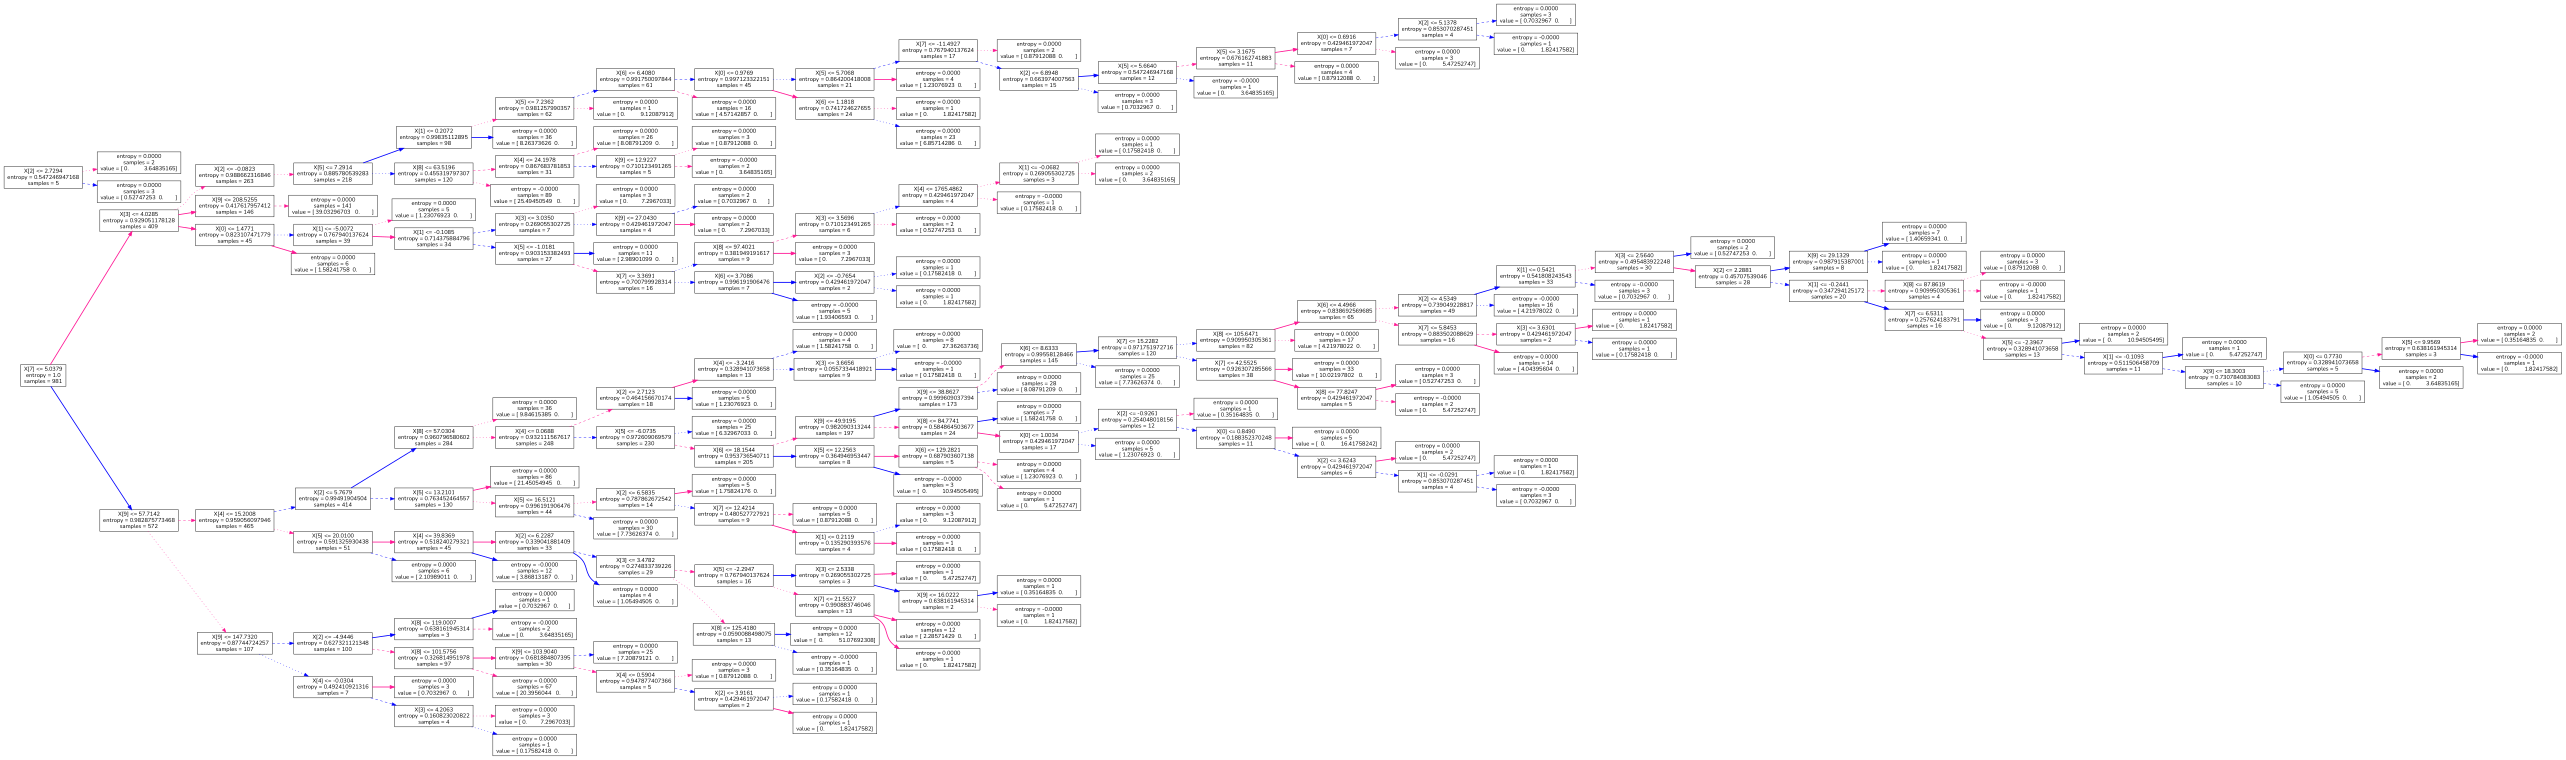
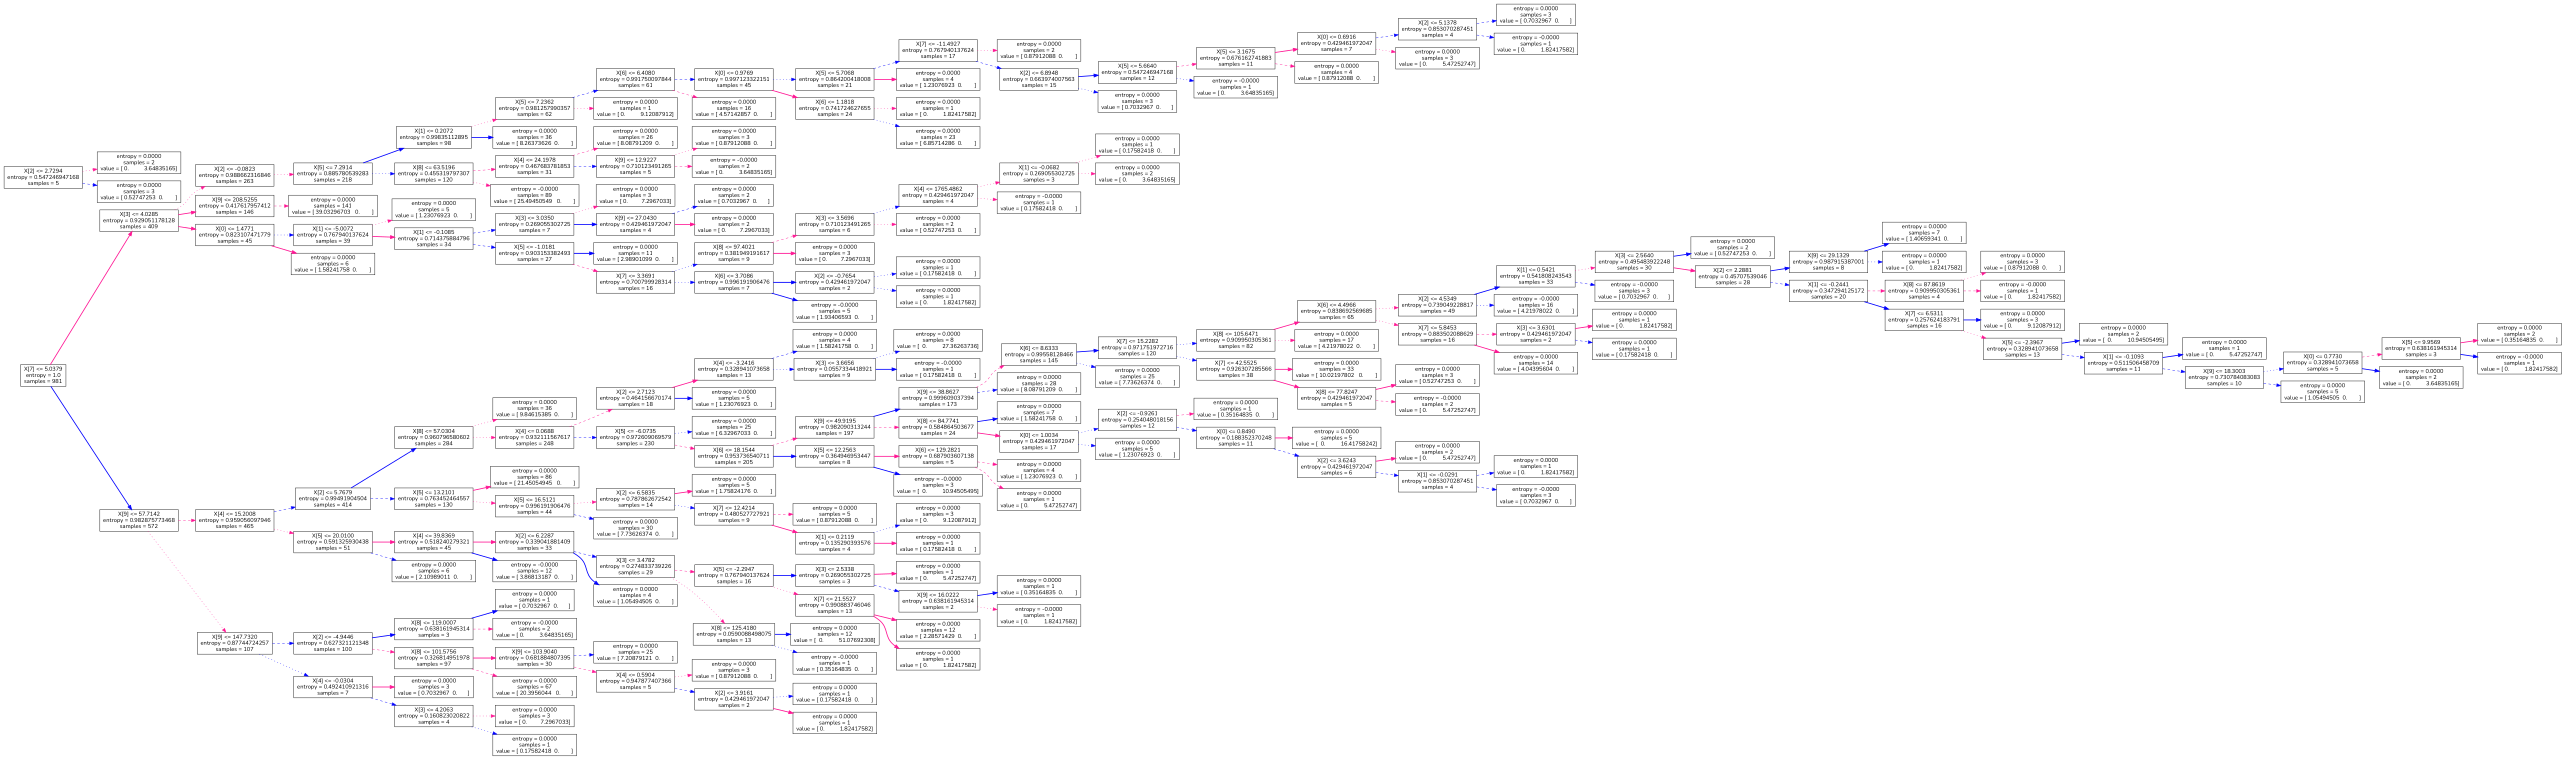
node "X[4] <= 24.1978 entropy = 0.867683781853 samples = 31": label "X[4] <= 24.1978 entropy = 0.867683781853 samples = 31" -> "X[4] <= 24.1978 entropy = 0.467683781853 samples = 31"
edge "X[3] <= 3.0350 entropy = 0.269055302725 samples = 7" -> "X[9] <= 27.0430 entropy = 0.429461972047 samples = 4": style dotted -> bold
edge "X[3] <= 2.5338 entropy = 0.269055302725 samples = 3" -> "X[9] <= 16.0222 entropy = 0.638161945314 samples = 2": style bold -> dashed
